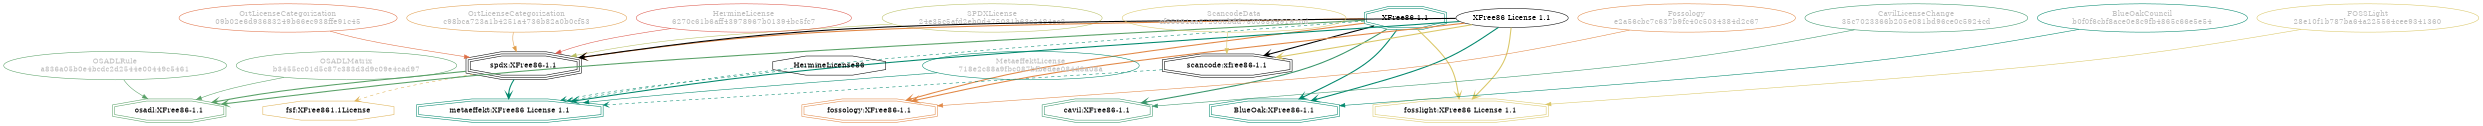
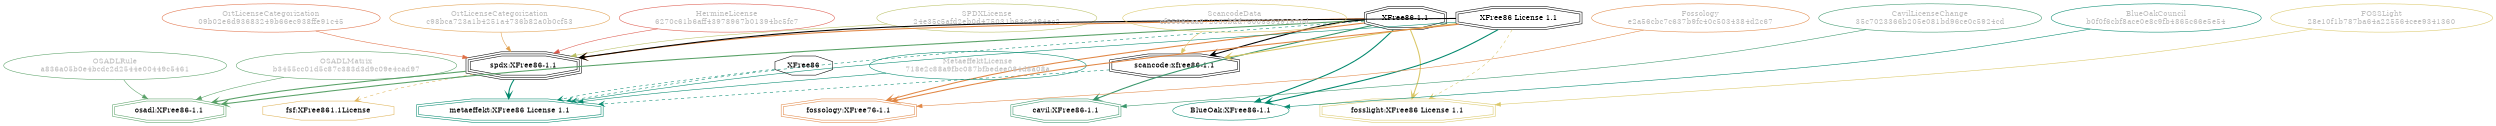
node "XFree86-1.1": color #00876c -> black
node "XFree86 License 1.1": shape ellipse -> doubleoctagon
edge "XFree86 License 1.1" -> "metaeffekt:XFree86 License 1.1": style bold -> solid
edge "XFree86 License 1.1" -> "fosslight:XFree86 License 1.1": style bold -> dashed
node "HermineLicense86": label "HermineLicense86" -> "XFree86"
edge "XFree86-1.1" -> "BlueOak:XFree86-1.1": arrowhead vee -> normal
node "fossology:XFree86-1.1": label "fossology:XFree86-1.1" -> "fossology:XFree76-1.1"
node "BlueOak:XFree86-1.1": shape doubleoctagon -> ellipse
